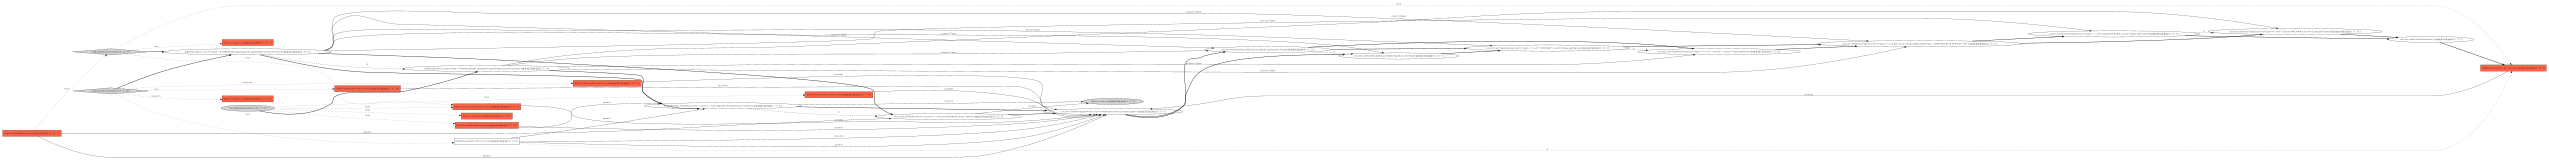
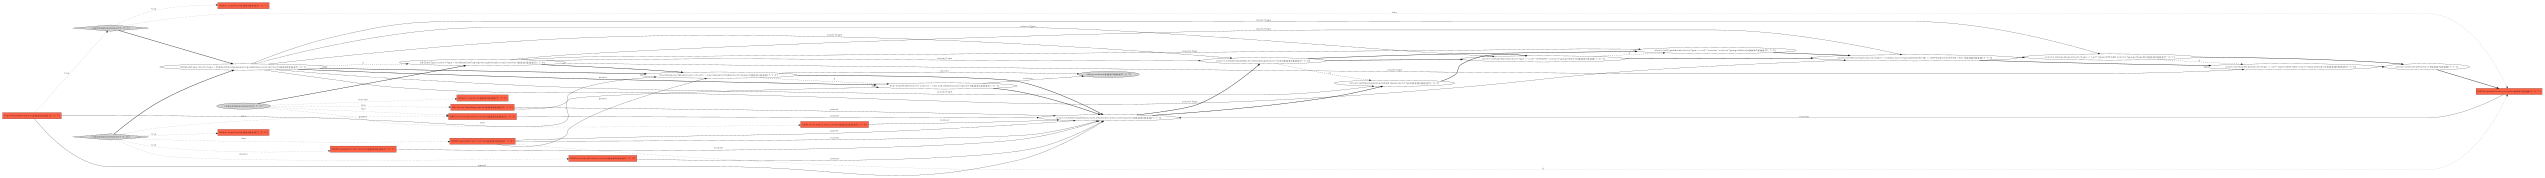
edge "createDatabaseObject['0', '0', '1']" -> "DBECommandContext context@@@2@@@['0', '0', '1']": now "createDatabaseObject['1', '0', '0']" -> "DBECommandContext context@@@2@@@['0', '0', '1']"
edge "createDatabaseObject['1', '0', '0']" -> "Object copyFrom@@@2@@@['1', '0', '0']": label "column" -> "true"
edge "createDatabaseObject['0', '1', '0']" -> "Object copyFrom@@@2@@@['0', '1', '0']": label "true" -> "monitor"
node "DBRProgressMonitor monitor@@@2@@@['1', '1', '0']": fillcolor white -> tomato
